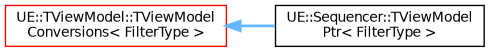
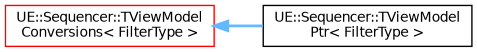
node "UE::TViewModel::TViewModel Conversions< FilterType >": label "UE::TViewModel::TViewModel Conversions< FilterType >" -> "UE::Sequencer::TViewModel Conversions< FilterType >"
